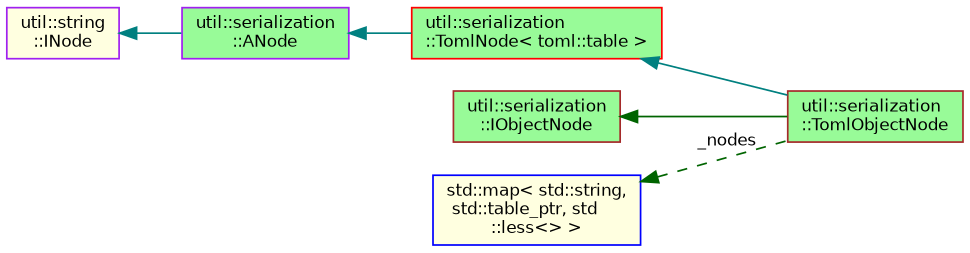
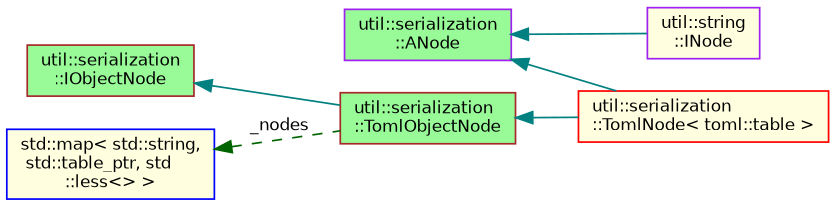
edge "util::serialization ::ANode" -> "util::string ::INode": reversed
node "util::serialization ::TomlNode< toml::table >": fillcolor palegreen -> lightyellow
edge "util::serialization ::TomlObjectNode" -> "util::serialization ::TomlNode< toml::table >": reversed
edge "util::serialization ::TomlObjectNode" -> "util::serialization ::IObjectNode": color darkgreen -> teal
